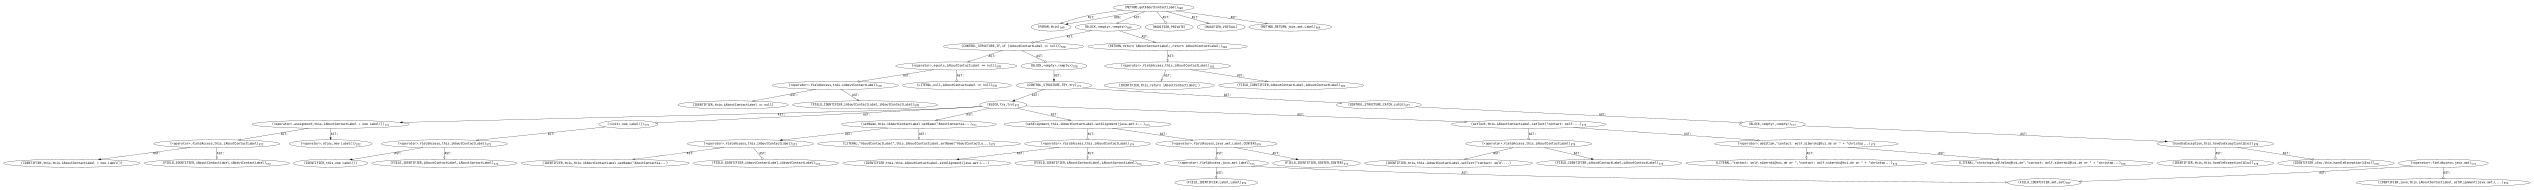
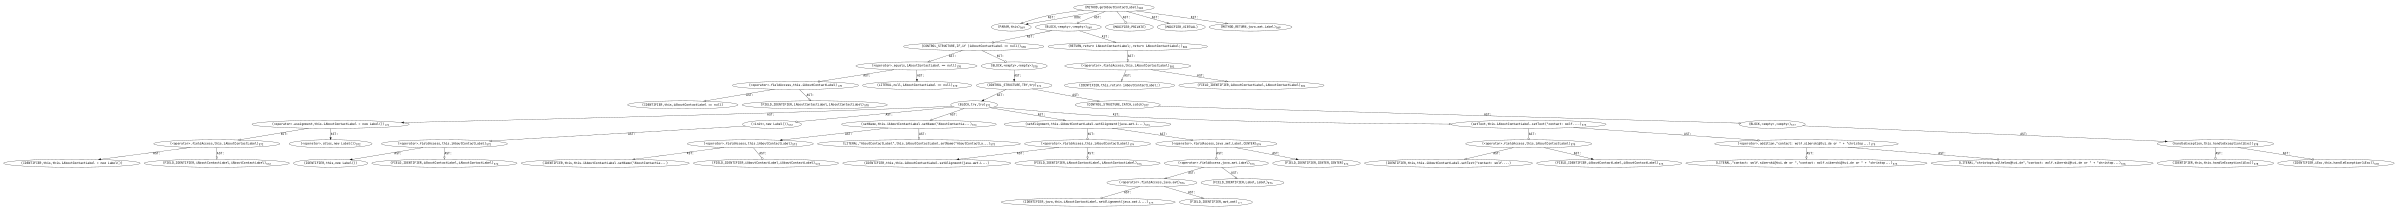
edge "(<operator>.equals,iAboutContactLabel == null)" -> "(LITERAL,null,iAboutContactLabel == null)": arrowhead odot -> normal
edge "(<operator>.fieldAccess,java.awt.Label)" -> "(FIELD_IDENTIFIER,awt,awt)": now "(<operator>.fieldAccess,java.awt.Label)" -> "(<operator>.fieldAccess,java.awt)"
